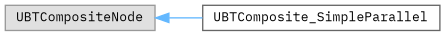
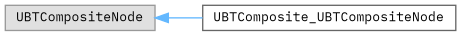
node "UBTComposite_SimpleParallel": label "UBTComposite_SimpleParallel" -> "UBTComposite_UBTCompositeNode"
